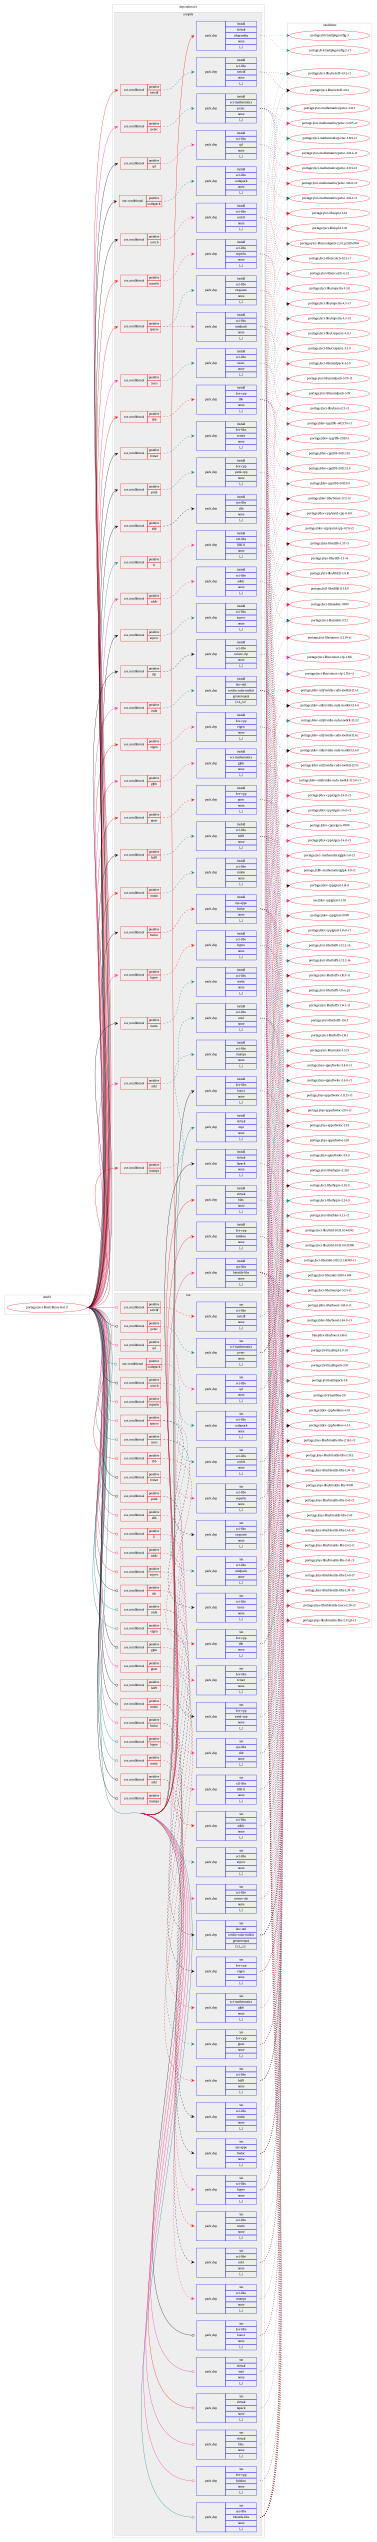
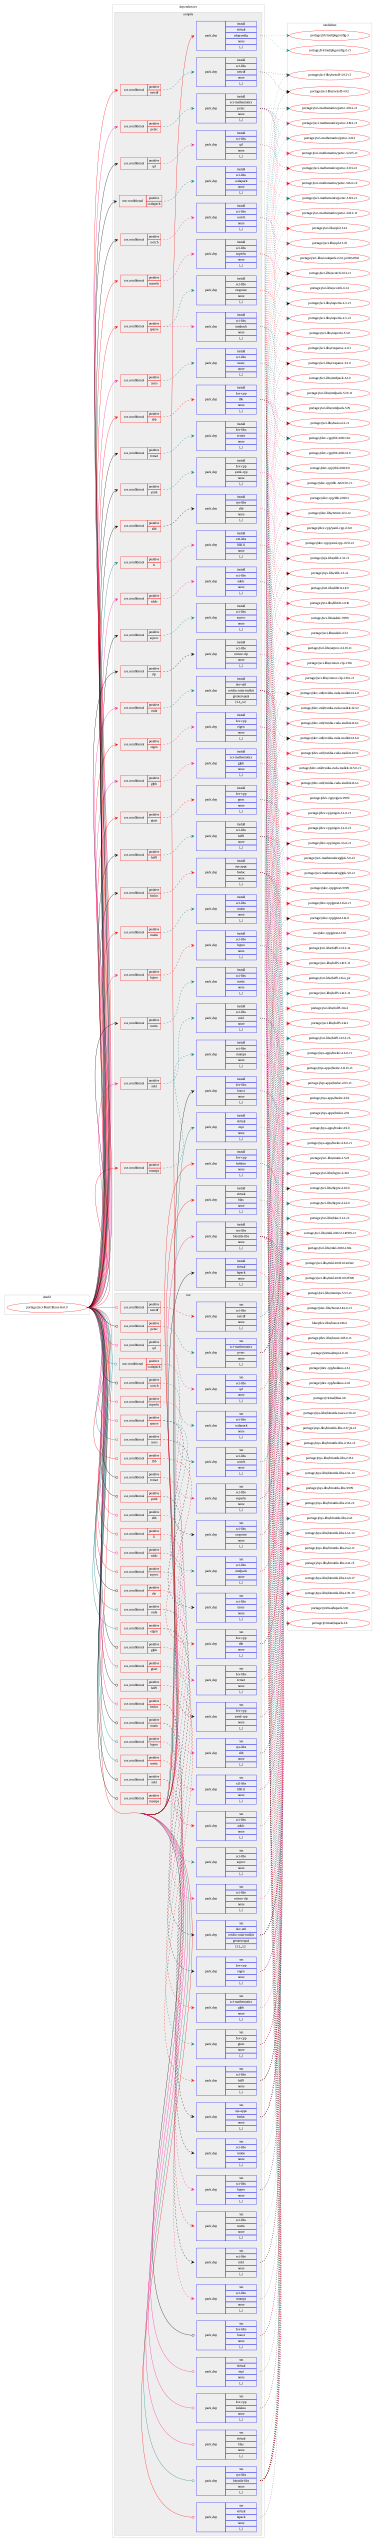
node "portage://sci-mathematics/petsc-3.19.2-r1": added
node "portage://zlib-mathematics/glpk-5.0-r1": label "portage://zlib-mathematics/glpk-5.0-r1" -> "portage://sci-mathematics/glpk-5.0-r1"
